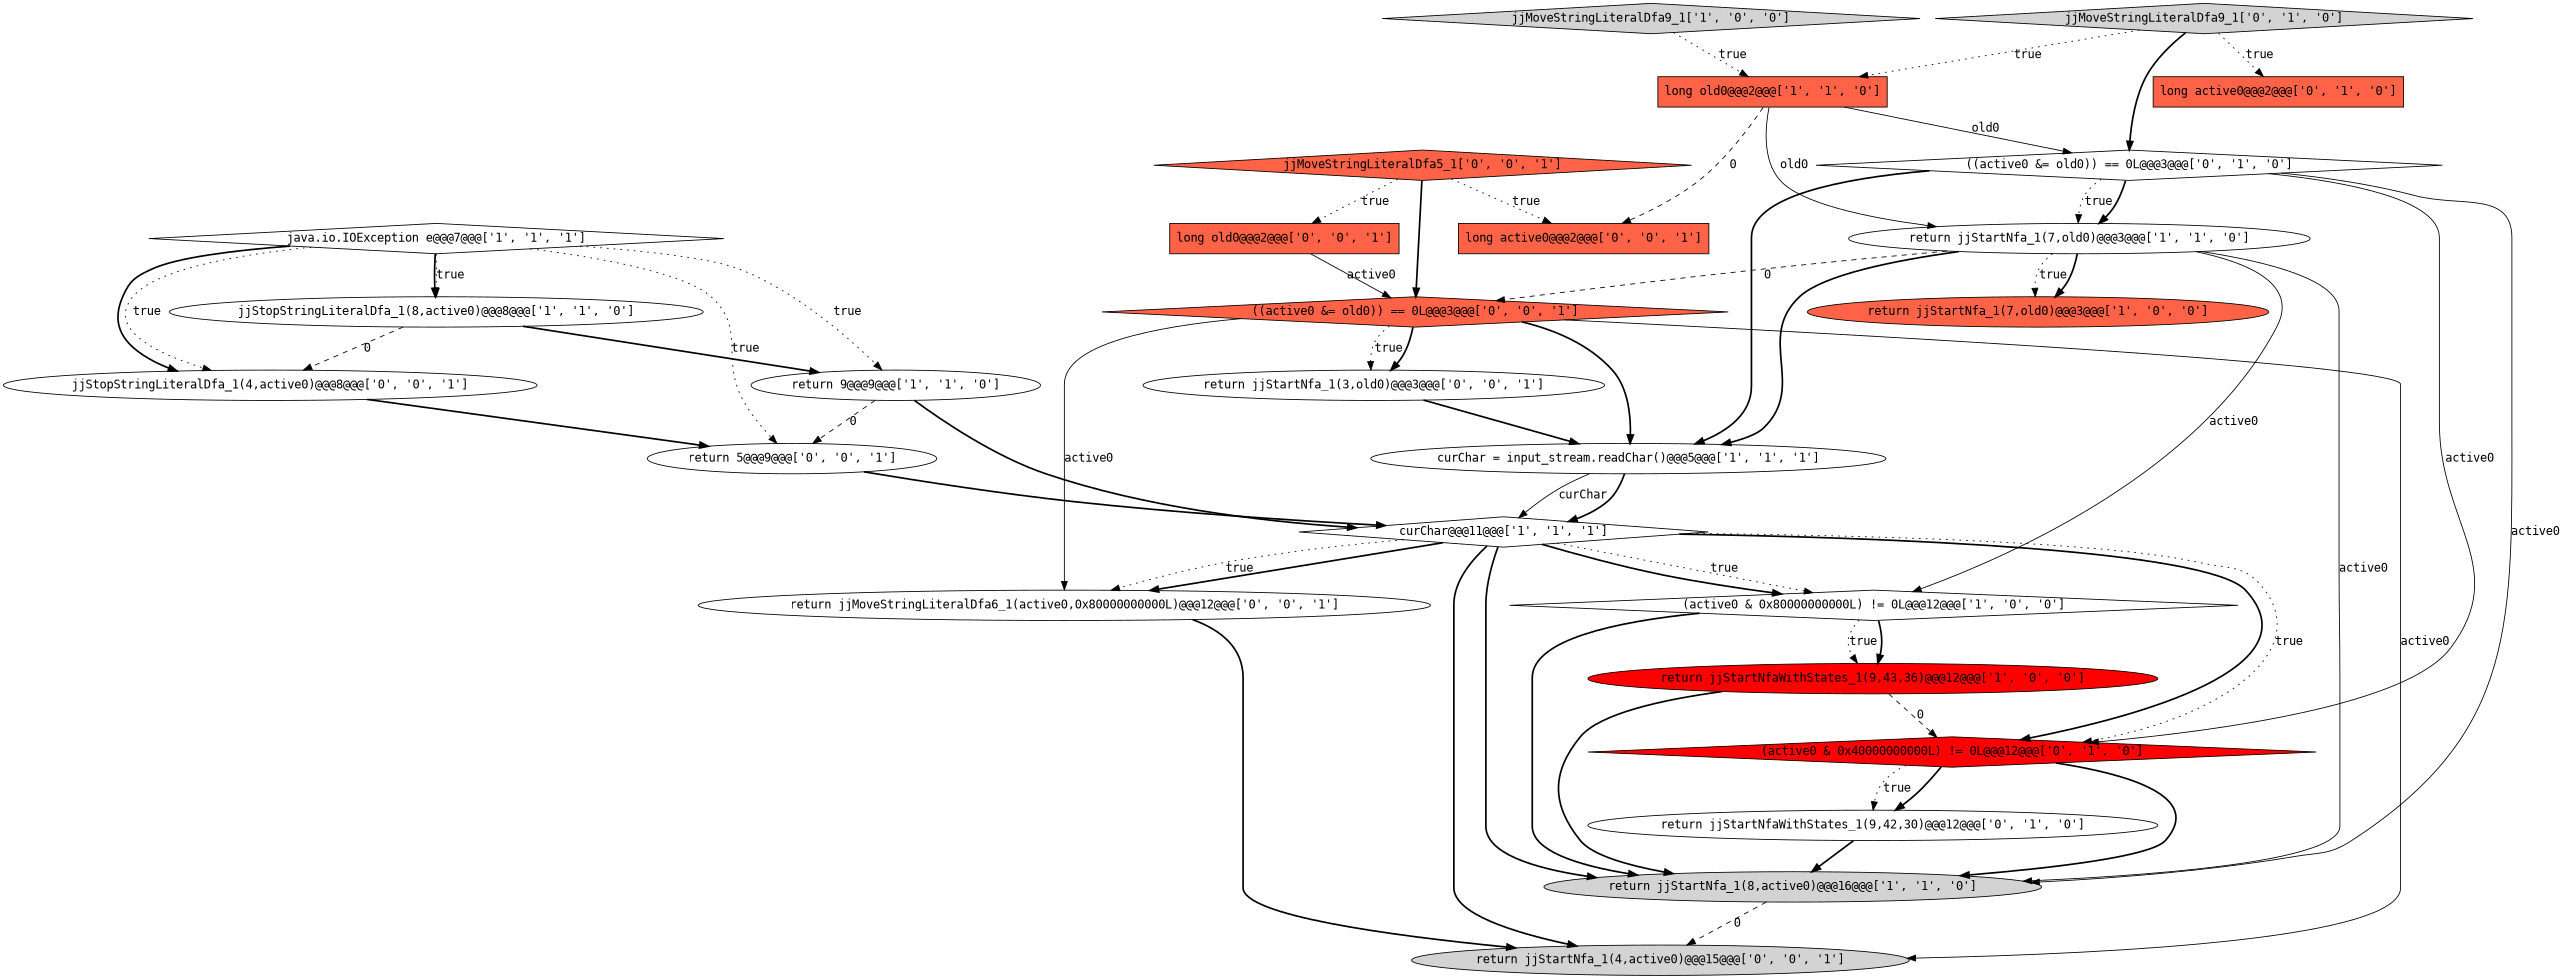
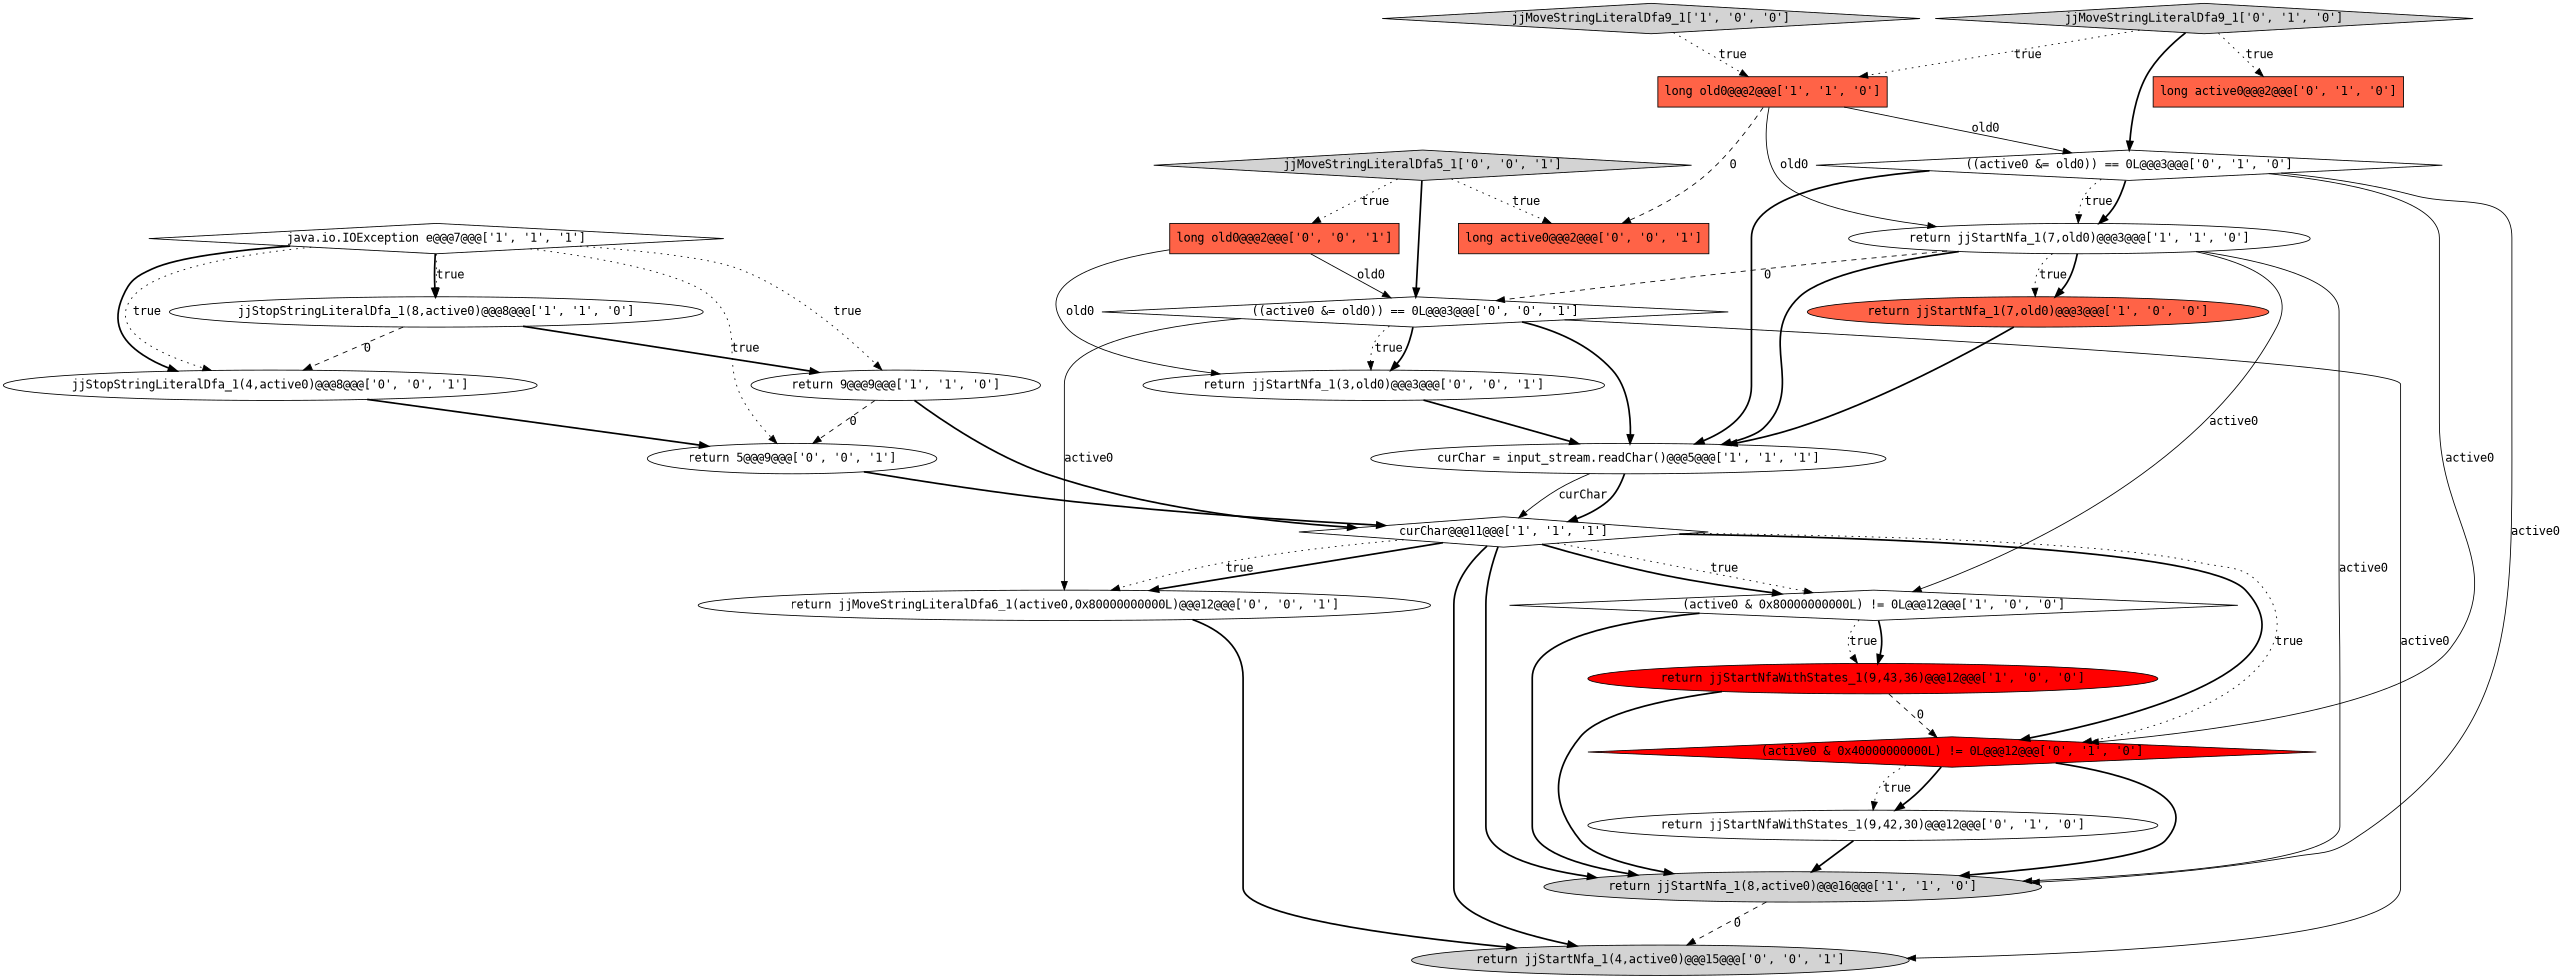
node "jjMoveStringLiteralDfa5_1['0', '0', '1']": fillcolor tomato -> lightgray
edge "long old0@@@2@@@['0', '0', '1']" -> "((active0 &= old0)) == 0L@@@3@@@['0', '0', '1']": label "active0" -> "old0"
node "((active0 &= old0)) == 0L@@@3@@@['0', '0', '1']": fillcolor tomato -> white
edge "long old0@@@2@@@['0', '0', '1']" -> "return jjStartNfa_1(3,old0)@@@3@@@['0', '0', '1']": added, label "old0"
edge "return jjStartNfa_1(7,old0)@@@3@@@['1', '0', '0']" -> "curChar = input_stream.readChar()@@@5@@@['1', '1', '1']": added
